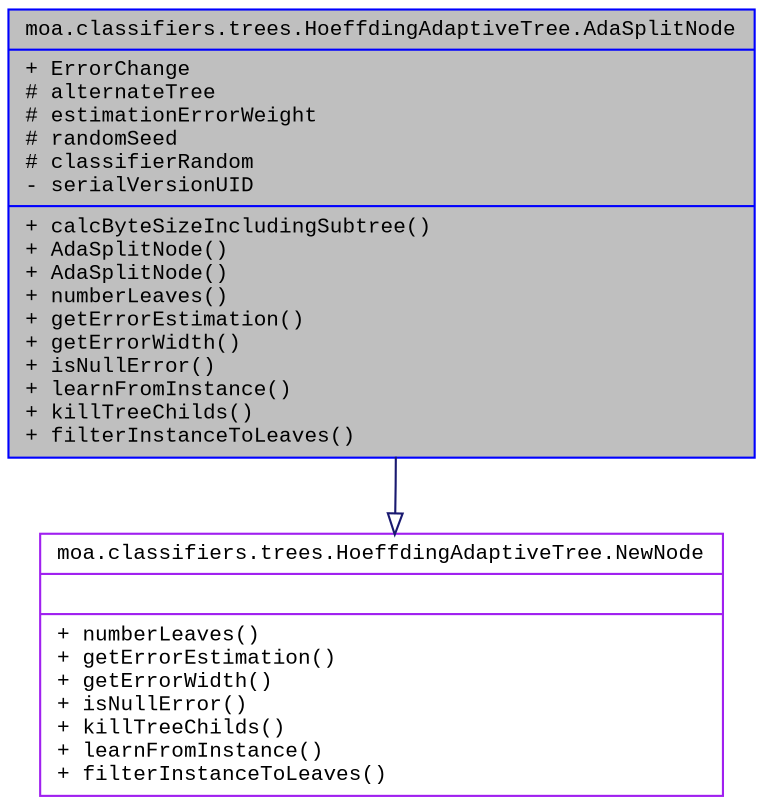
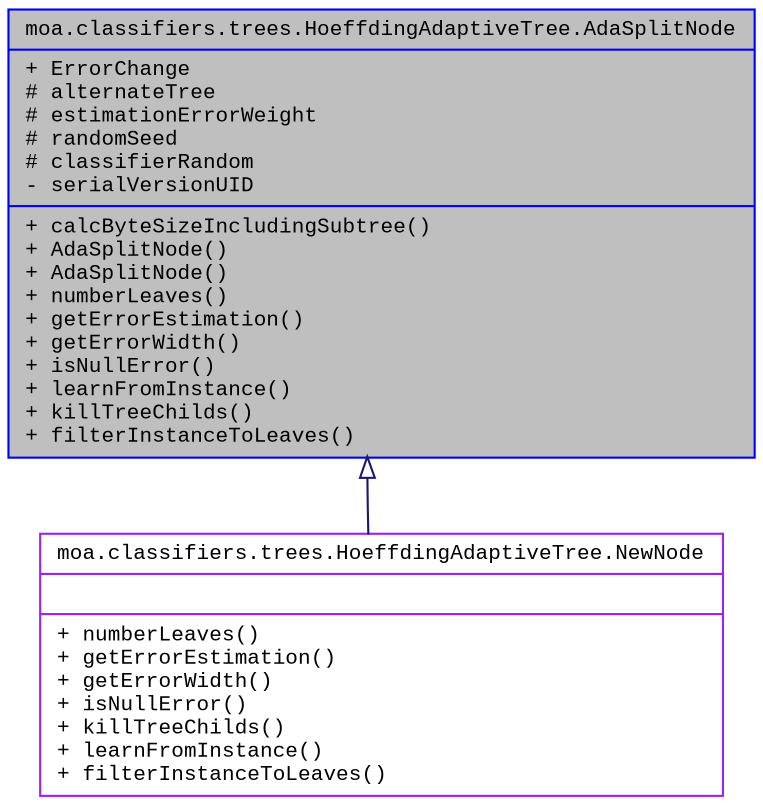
edge "moa.classifiers.trees.HoeffdingAdaptiveTree.AdaSplitNode" -> "moa.classifiers.trees.HoeffdingAdaptiveTree.NewNode": reversed
